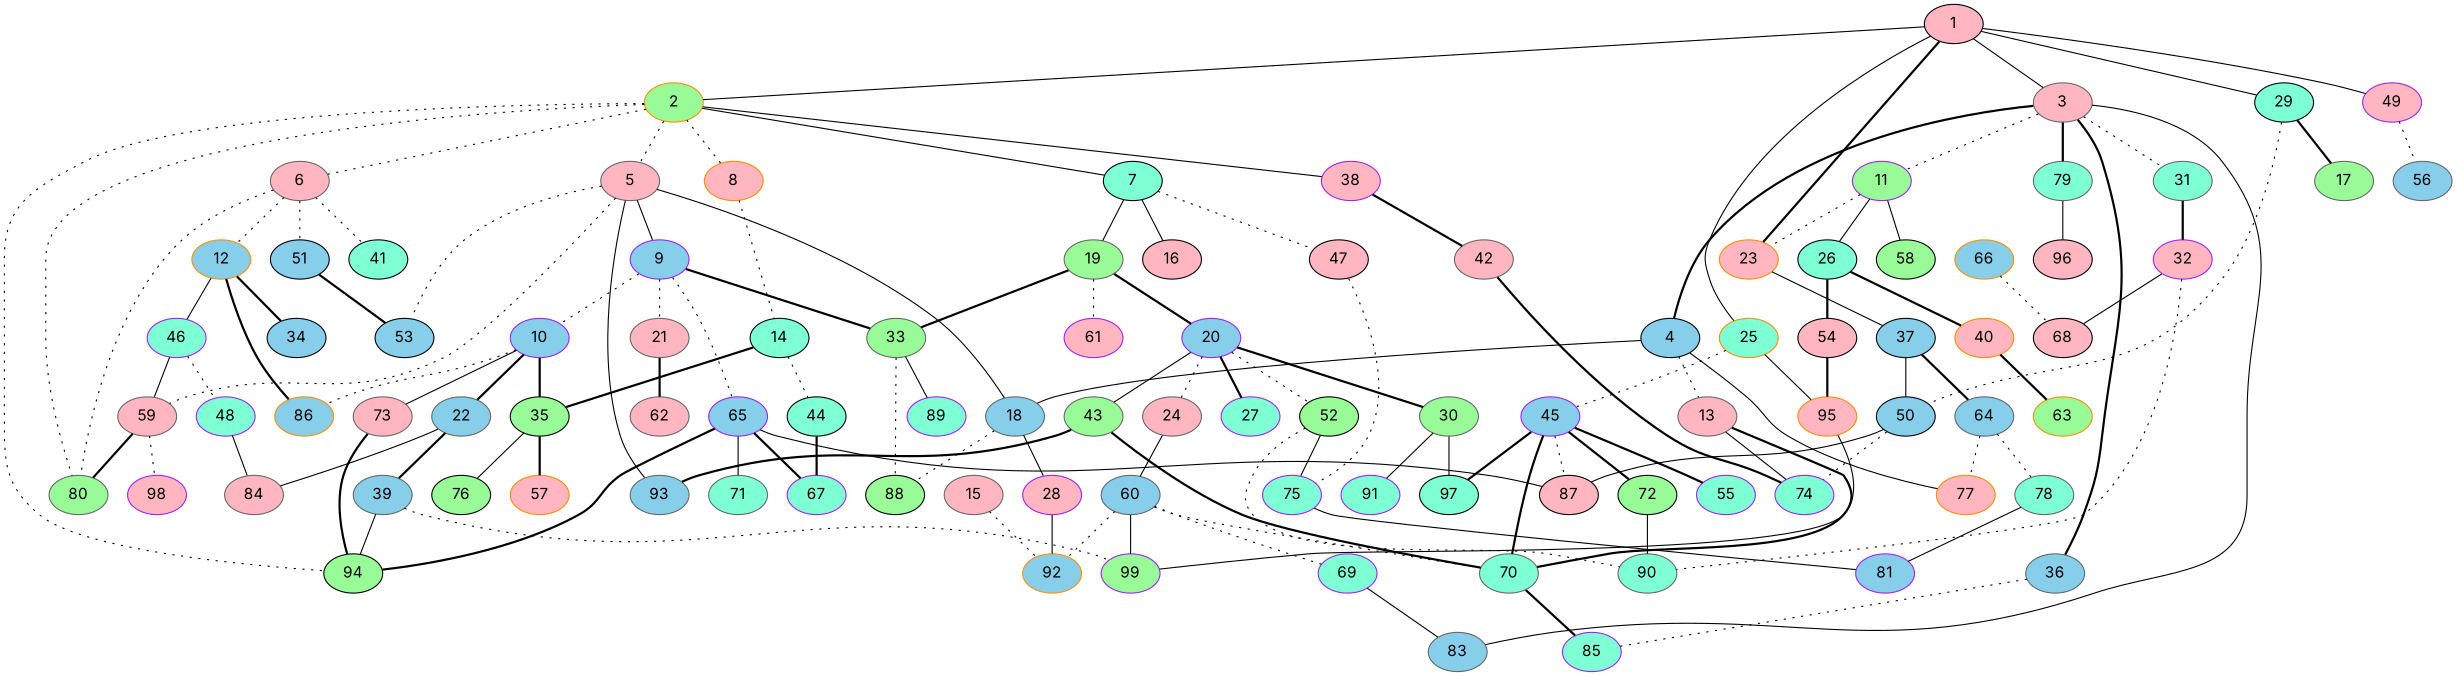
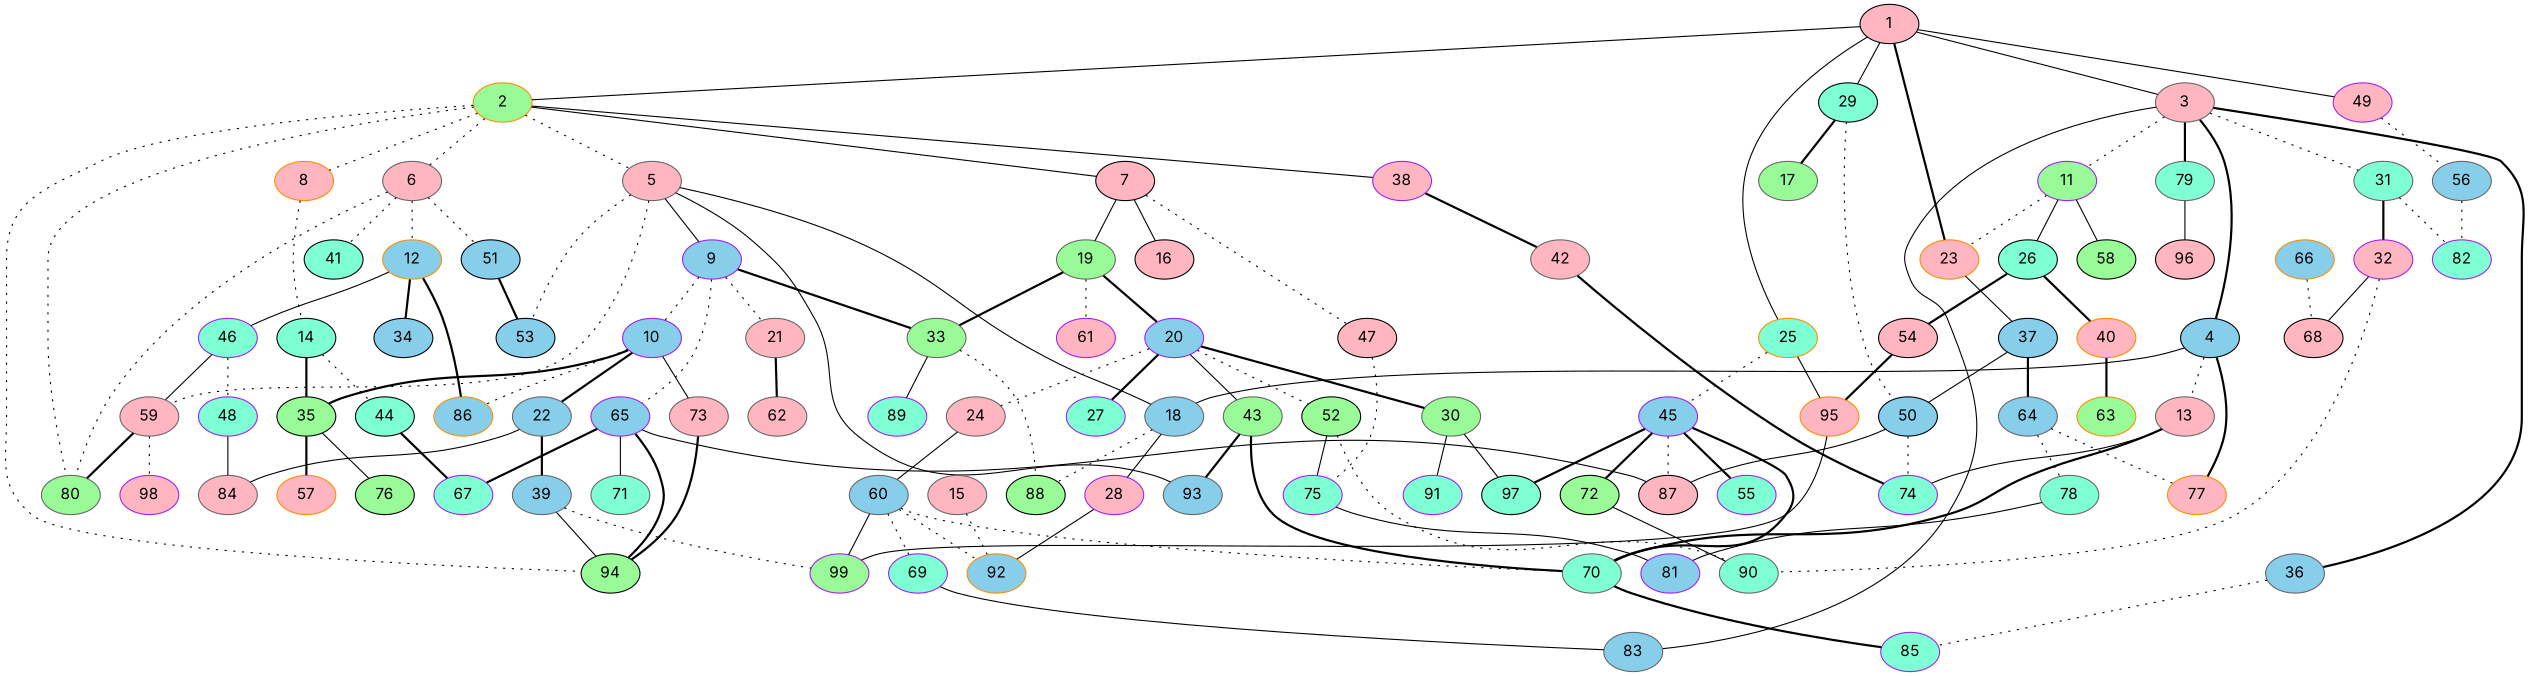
node "7": fillcolor aquamarine -> lightpink
node "82": added
edge "4" -- "77": style solid -> bold
